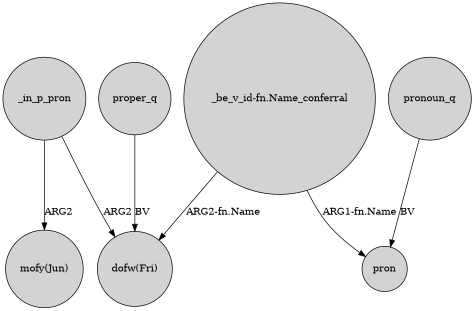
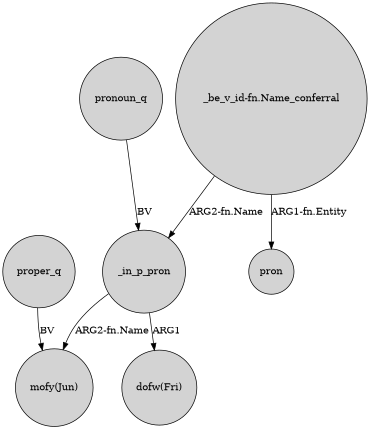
edge "proper_q" -> "dofw(Fri)": now "proper_q" -> "mofy(Jun)"
edge "pronoun_q" -> "pron": now "pronoun_q" -> "_in_p_pron"
edge "_be_v_id-fn.Name_conferral" -> "dofw(Fri)": now "_be_v_id-fn.Name_conferral" -> "_in_p_pron"
edge "_in_p_pron" -> "mofy(Jun)": label "ARG2" -> "ARG2-fn.Name"
edge "_in_p_pron" -> "dofw(Fri)": label "ARG2" -> "ARG1"
edge "_be_v_id-fn.Name_conferral" -> "pron": label "ARG1-fn.Name" -> "ARG1-fn.Entity"
